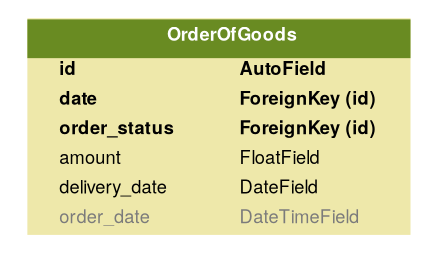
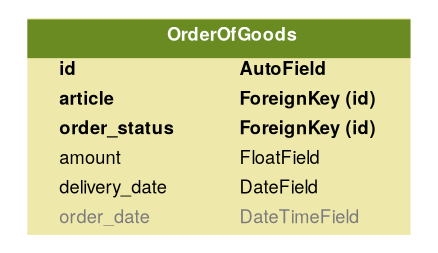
node "OrderOfGoods": text "date" -> "article"
